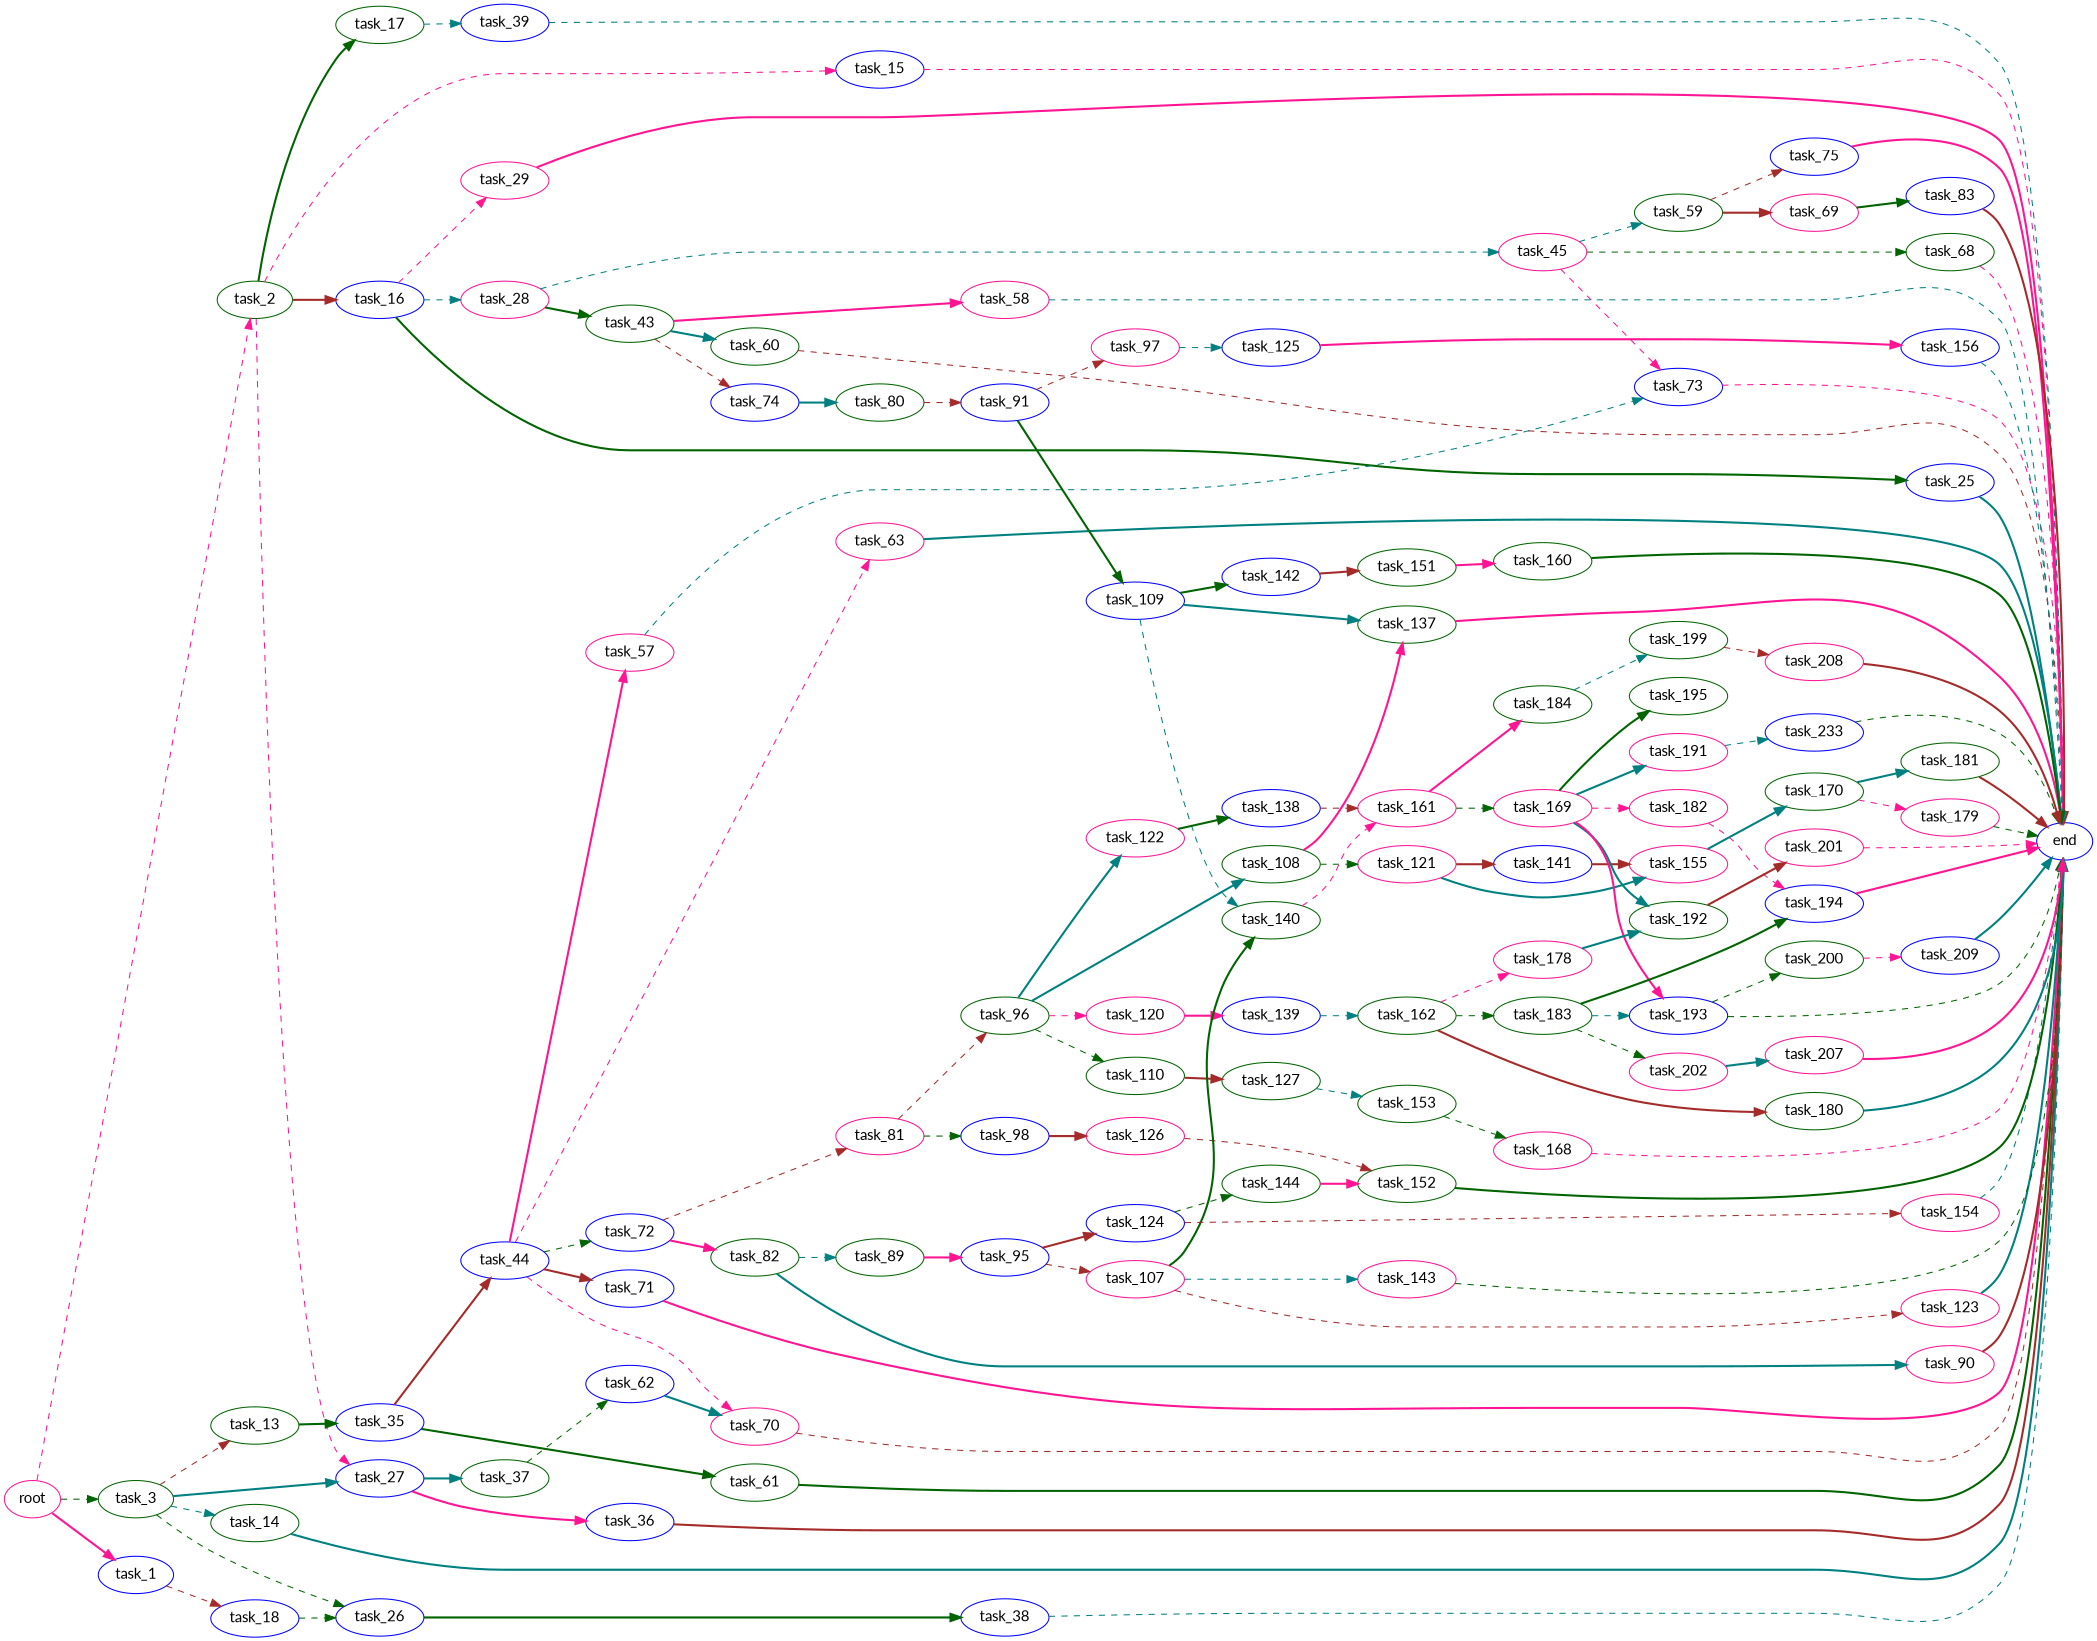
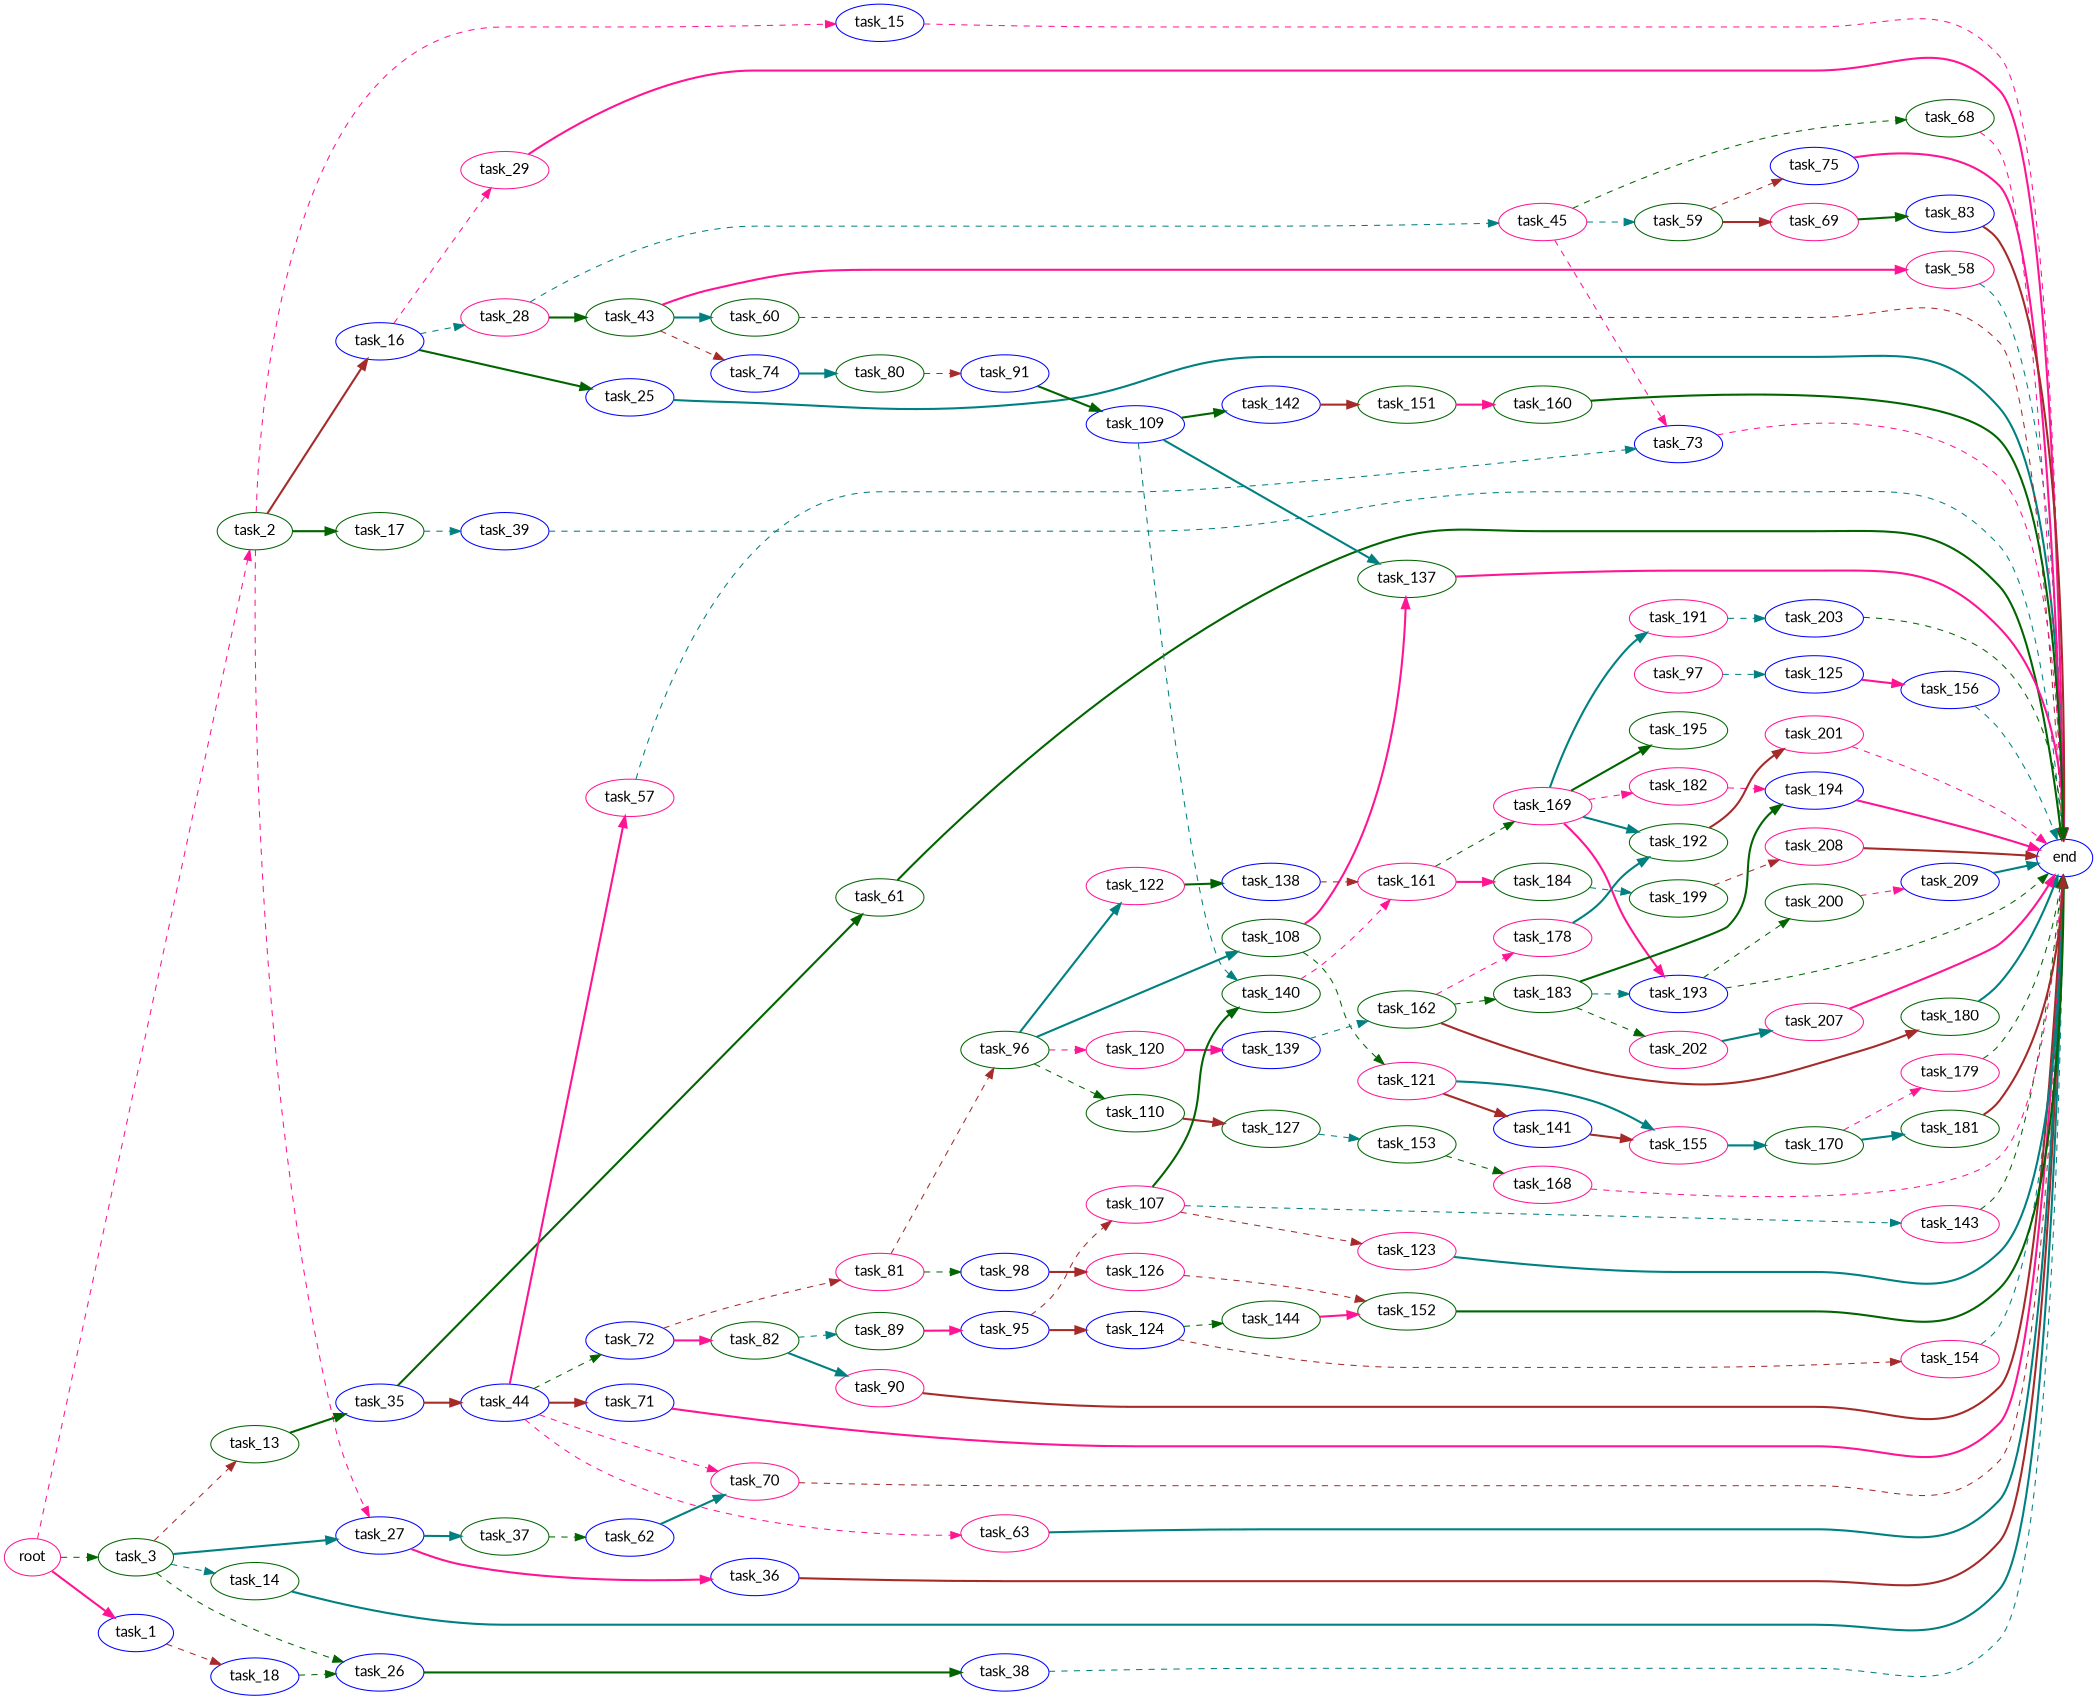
edge "task_91" -> "task_97": removed
node "task_233": label "task_233" -> "task_203"
